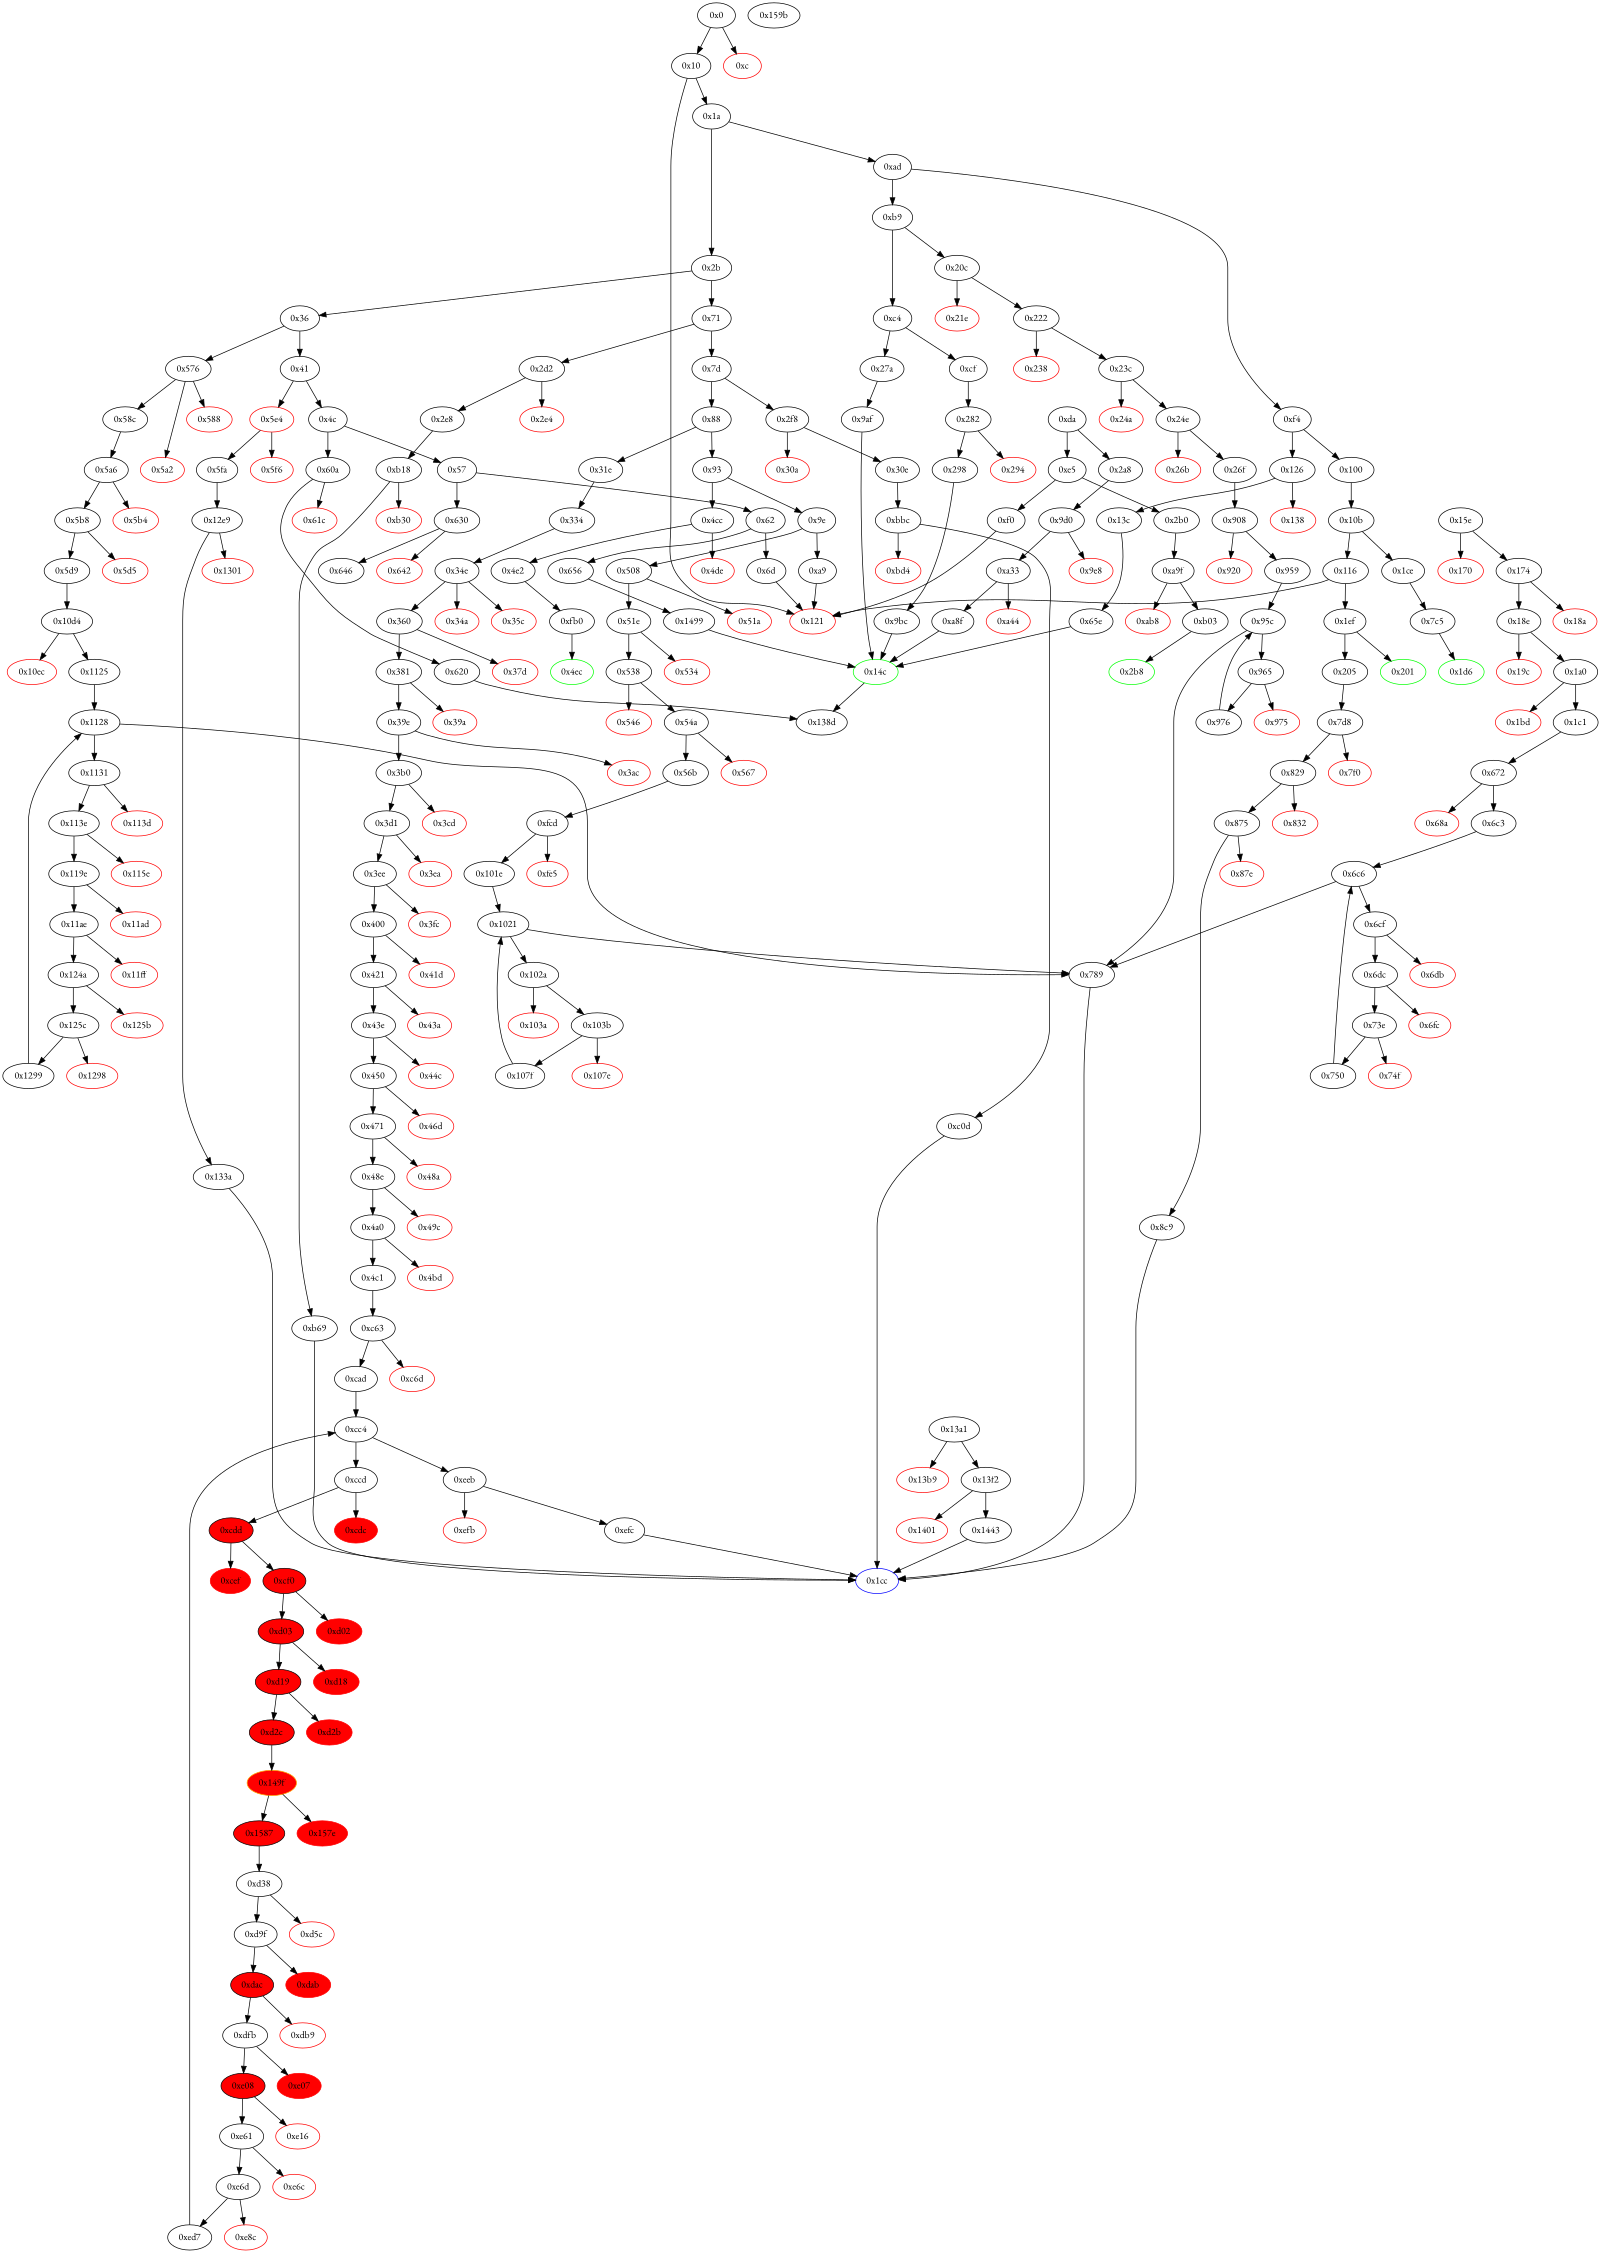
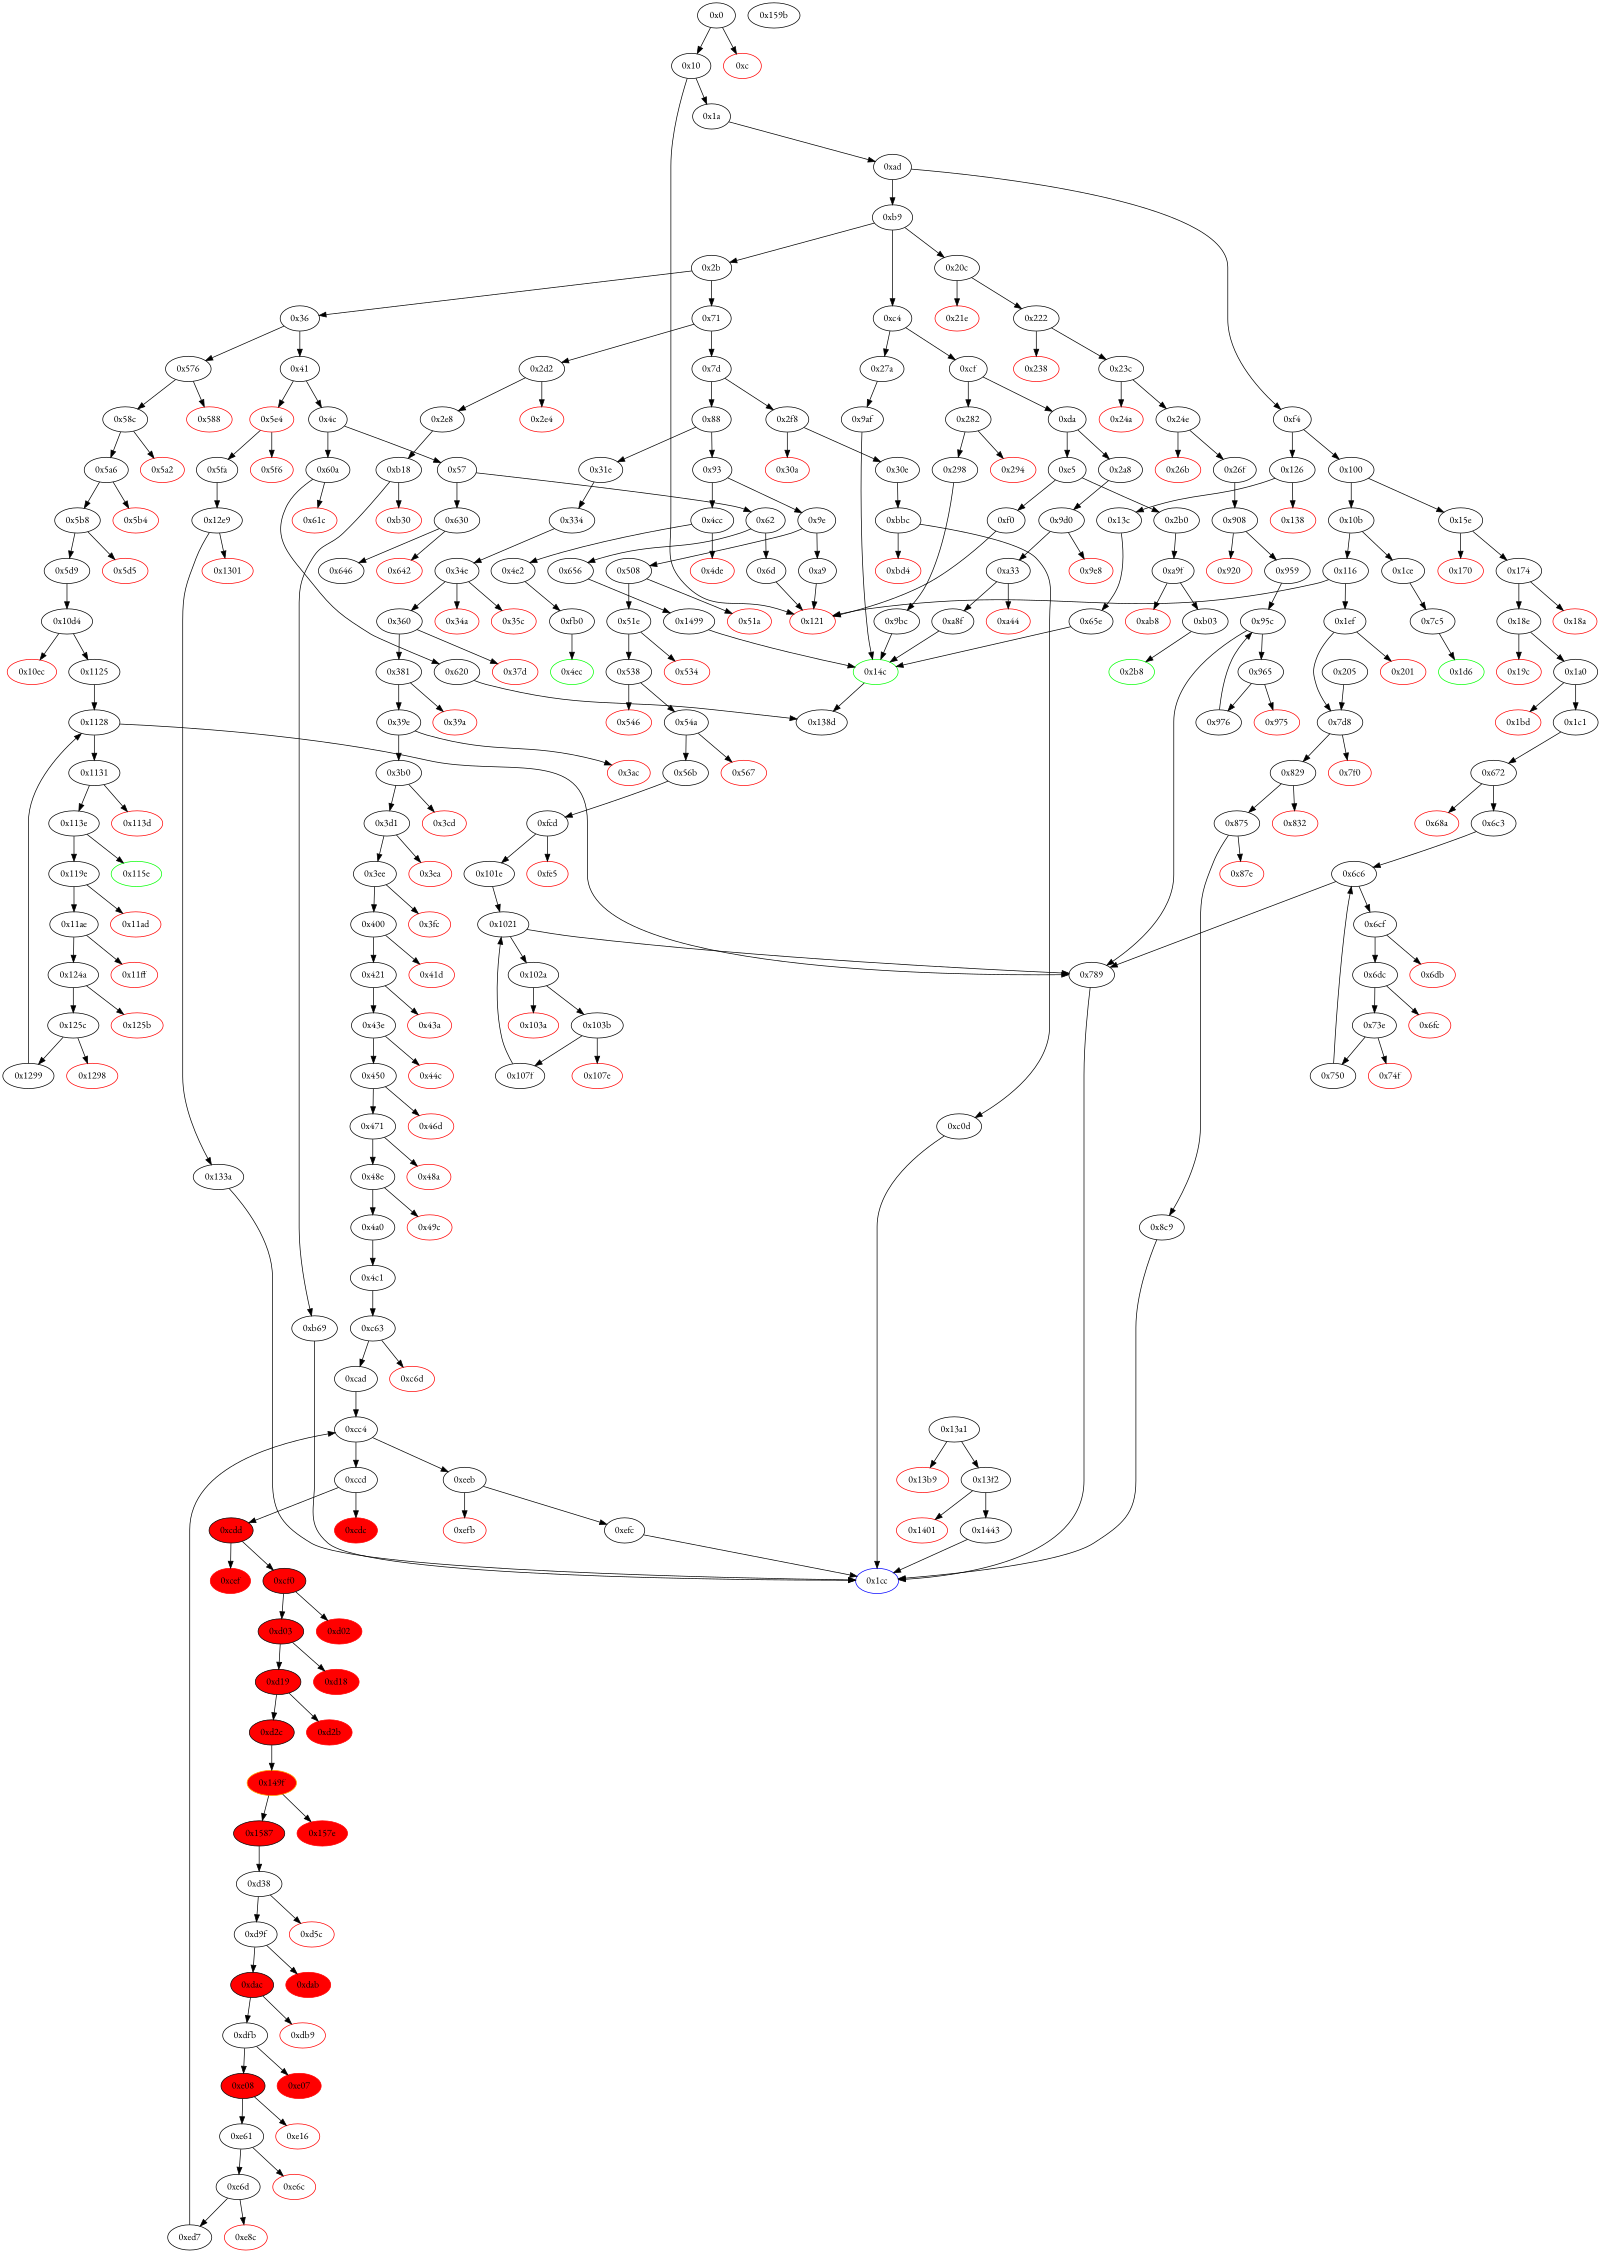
edge "0x1a" -> "0x2b": now "0xb9" -> "0x2b"
edge "0xcf" -> "0xda": added
edge "0x576" -> "0x5a2": now "0x58c" -> "0x5a2"
edge "0x100" -> "0x15e": added
edge "0x1ef" -> "0x205": now "0x1ef" -> "0x7d8"
node "0x201": color green -> red
node "0x115e": color red -> green
node "0x4bd": removed
